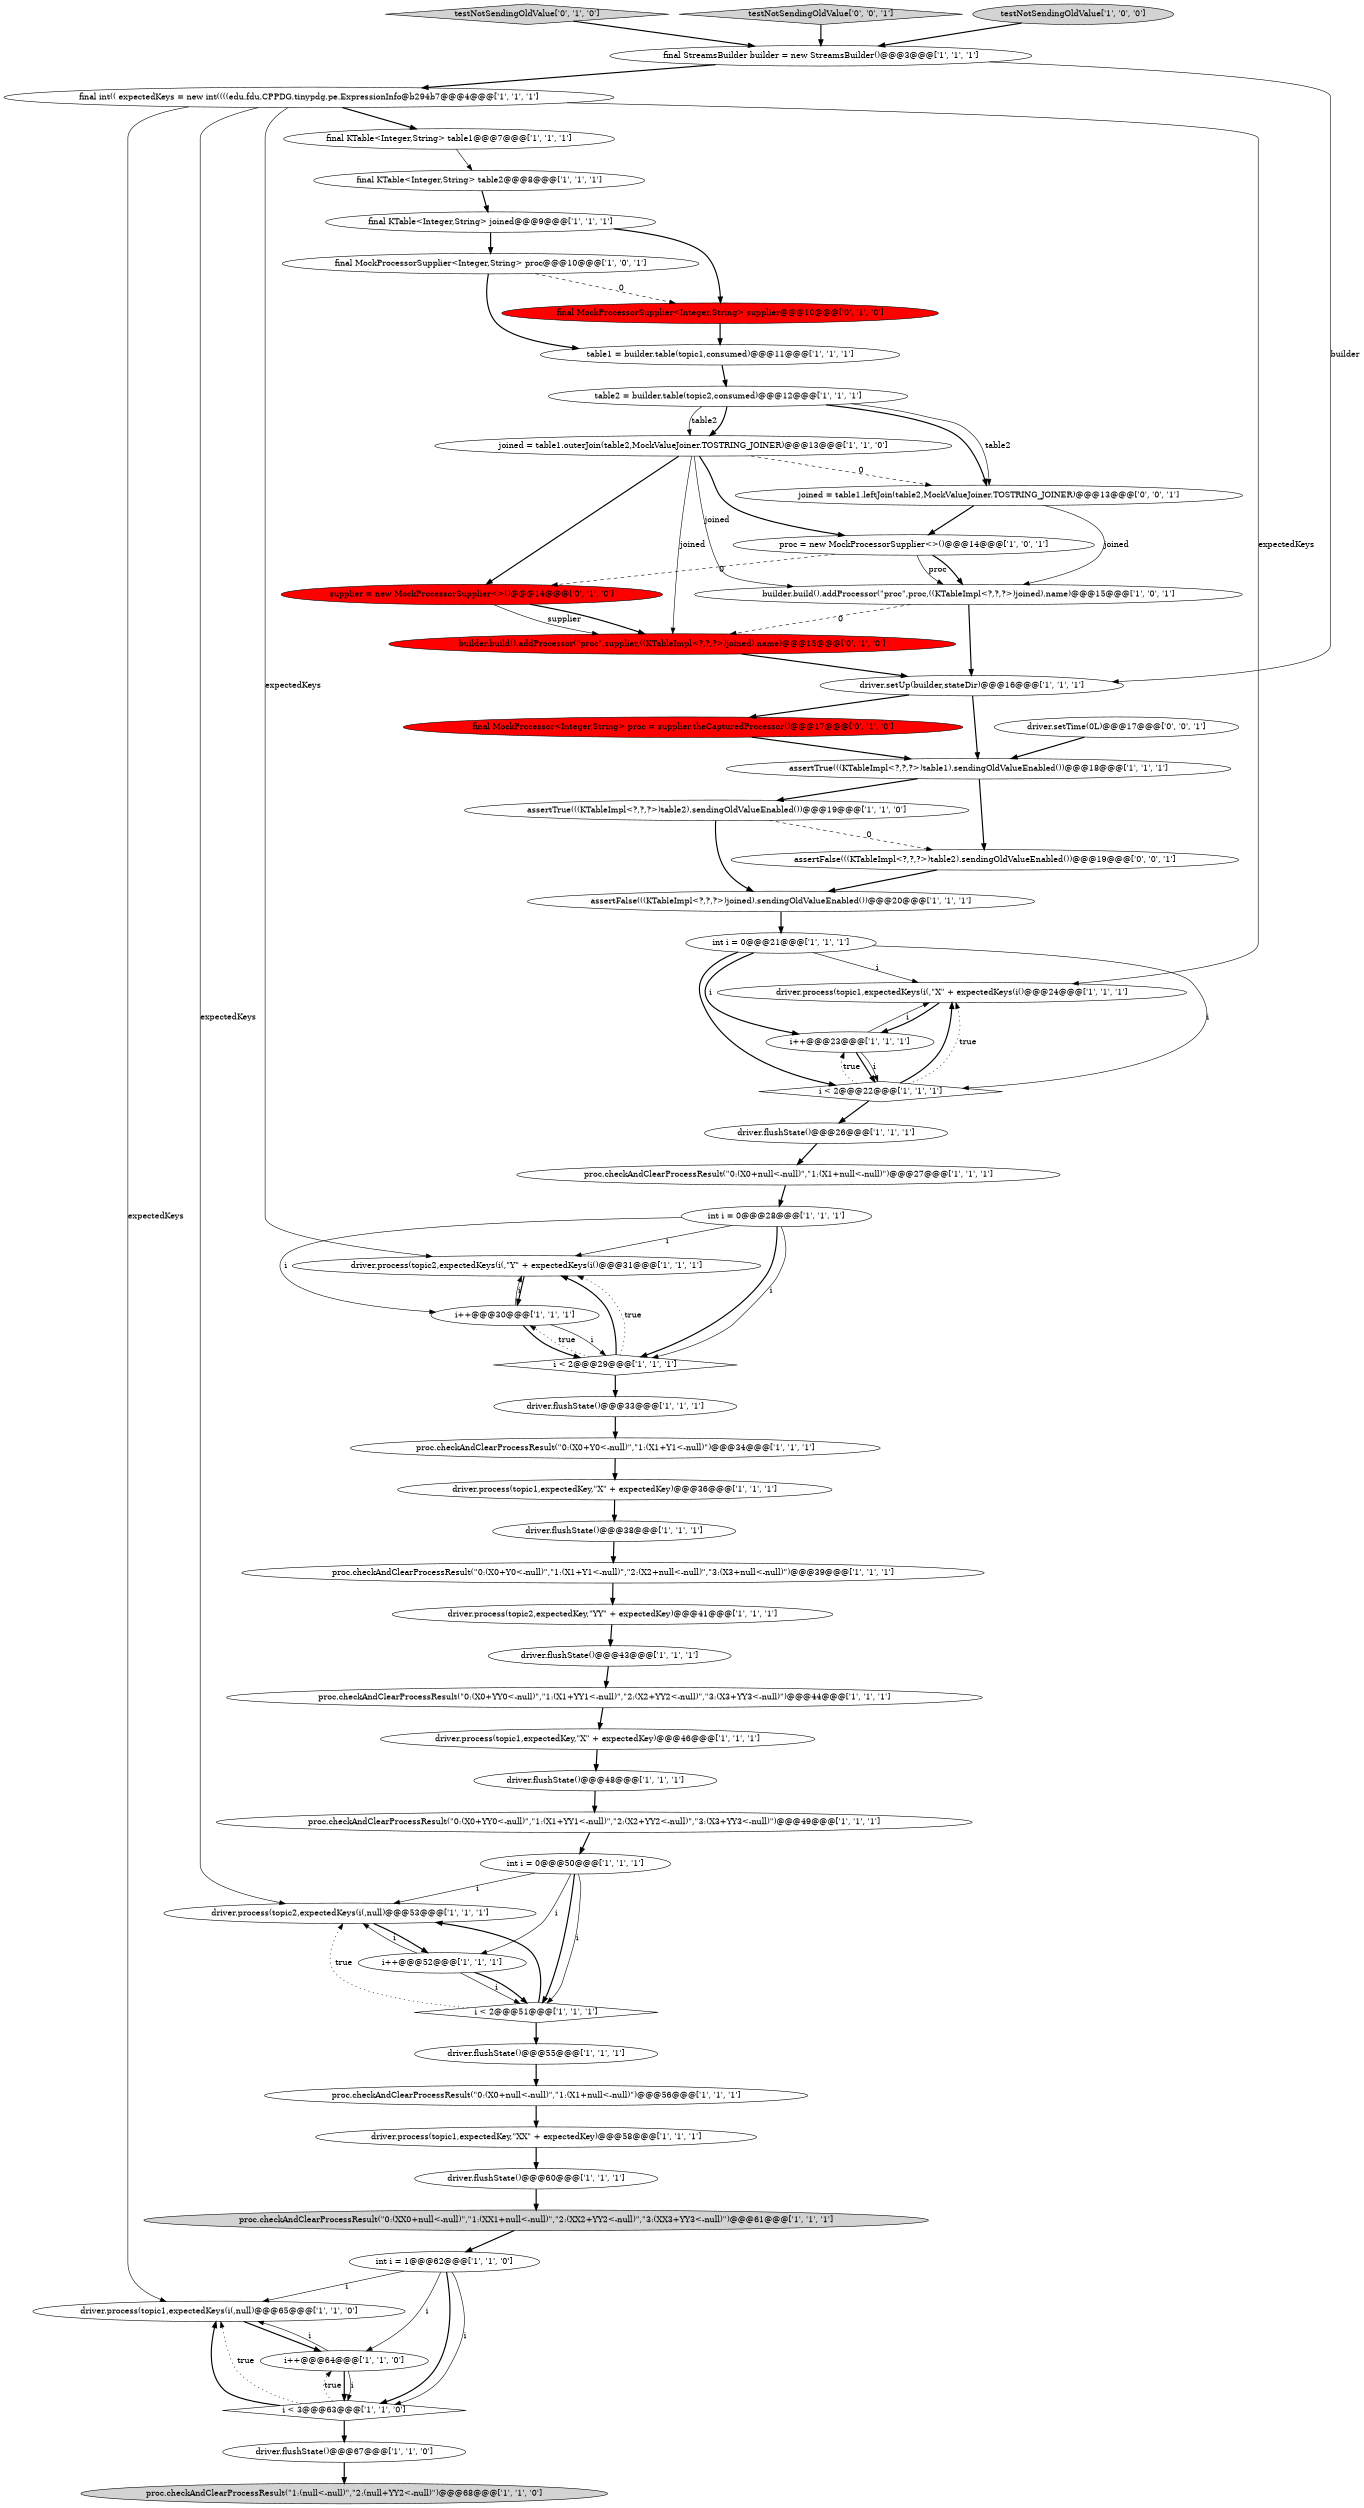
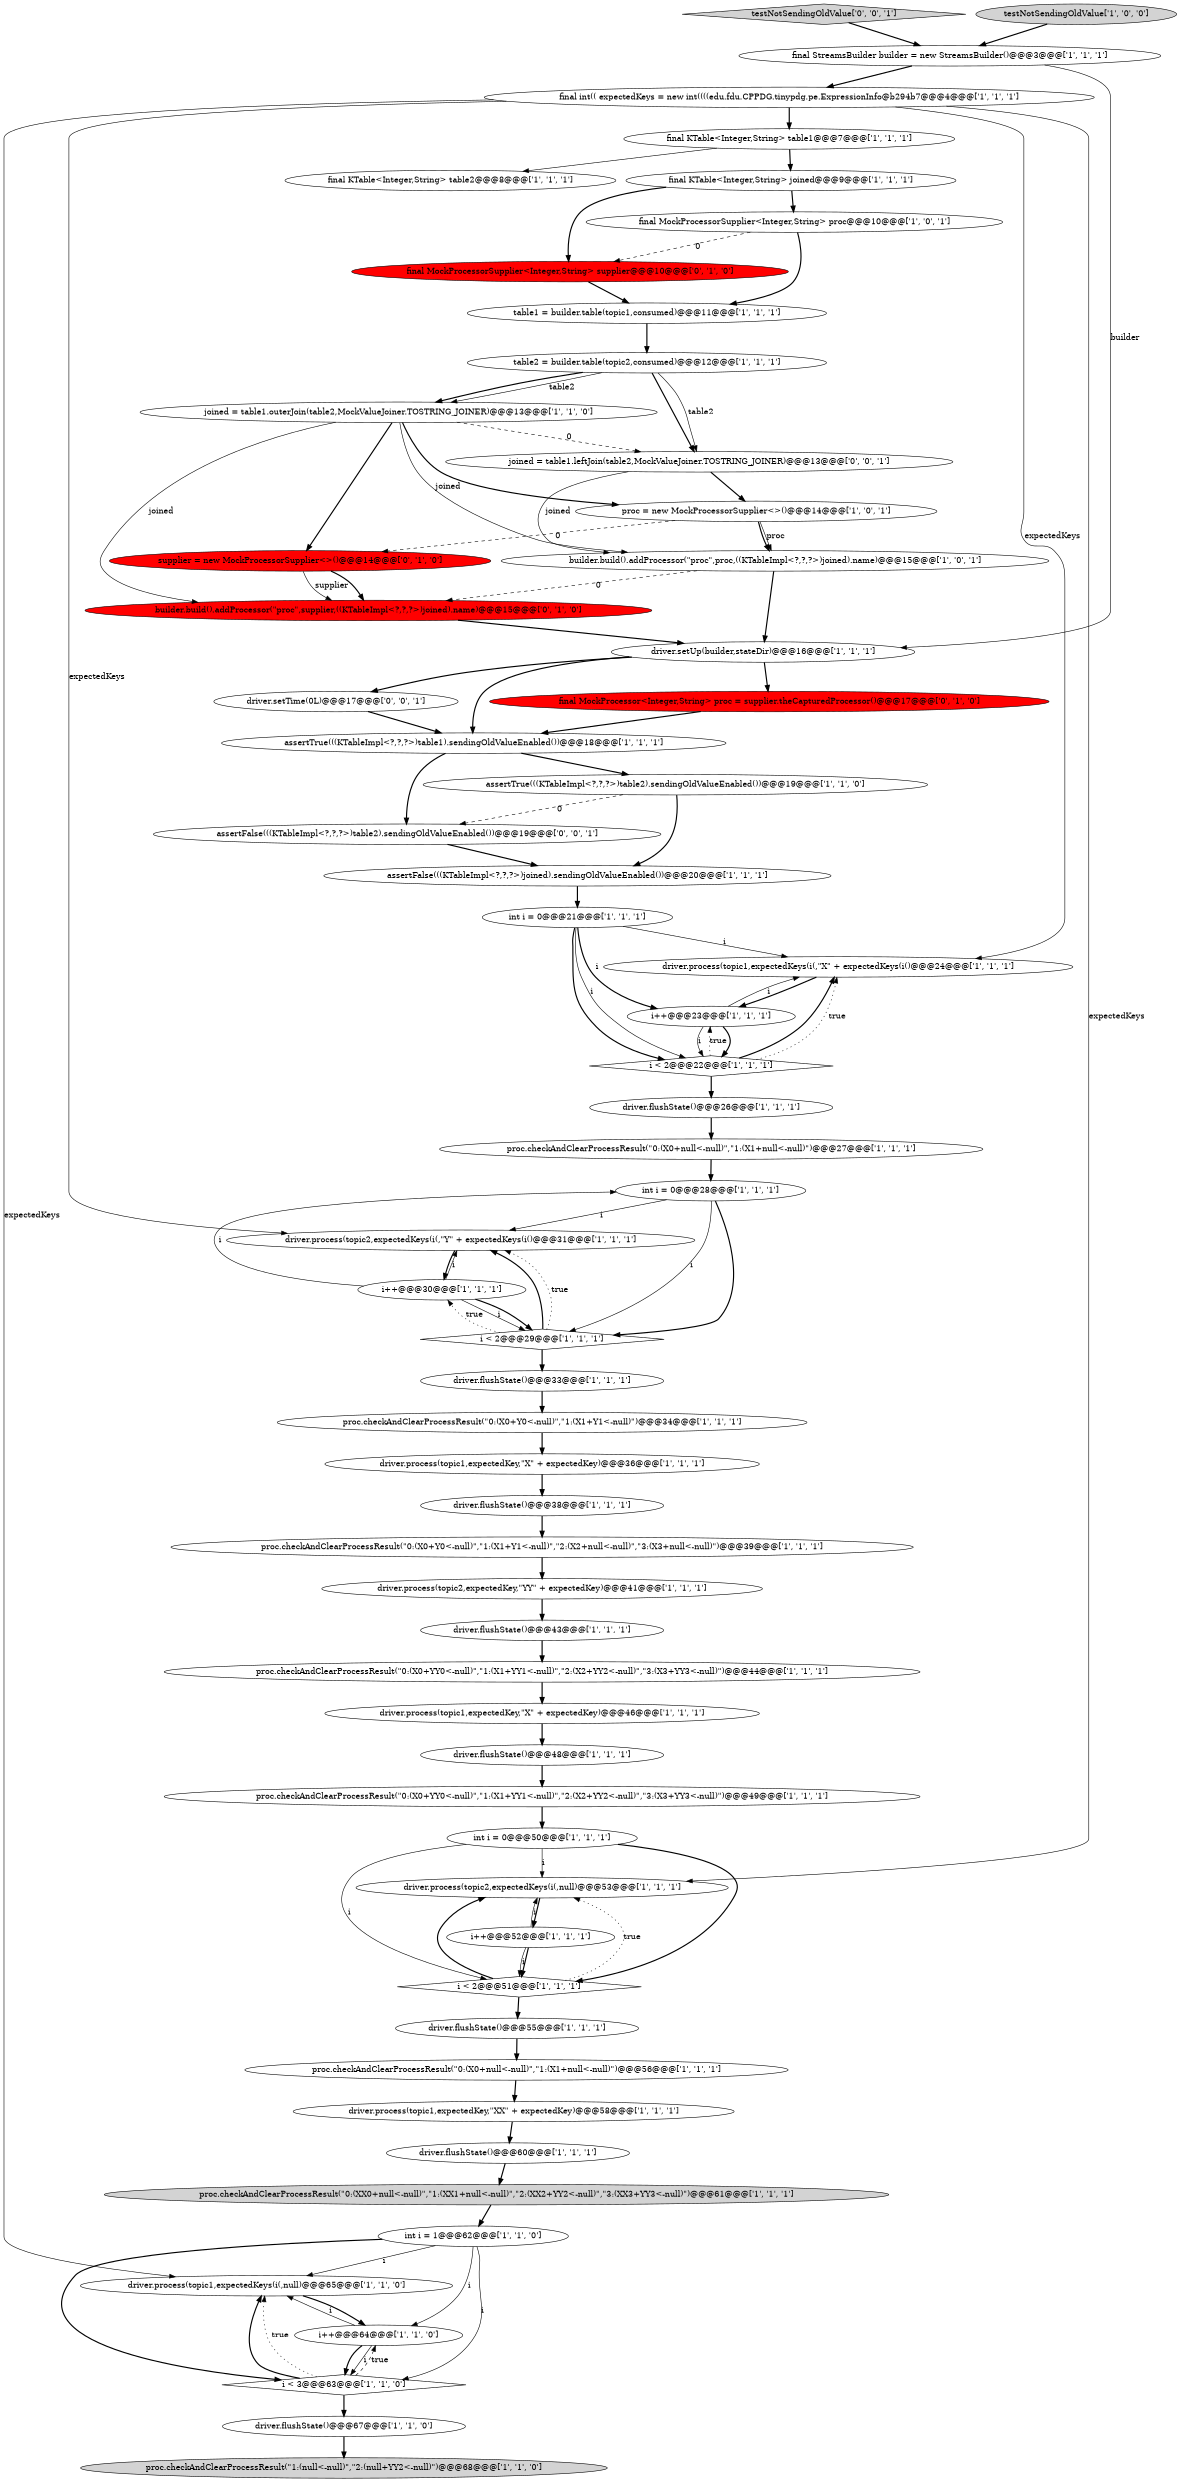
node "testNotSendingOldValue['0', '1', '0']": removed
edge "final KTable<Integer,String> table2@@@8@@@['1', '1', '1']" -> "final KTable<Integer,String> joined@@@9@@@['1', '1', '1']": now "final KTable<Integer,String> table1@@@7@@@['1', '1', '1']" -> "final KTable<Integer,String> joined@@@9@@@['1', '1', '1']"
edge "driver.setUp(builder,stateDir)@@@16@@@['1', '1', '1']" -> "driver.setTime(0L)@@@17@@@['0', '0', '1']": added
edge "int i = 0@@@28@@@['1', '1', '1']" -> "i++@@@30@@@['1', '1', '1']": reversed
edge "int i = 0@@@50@@@['1', '1', '1']" -> "i++@@@52@@@['1', '1', '1']": removed, label "i"
edge "i < 3@@@63@@@['1', '1', '0']" -> "i++@@@64@@@['1', '1', '0']": style dotted -> dashed
